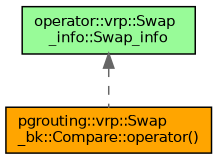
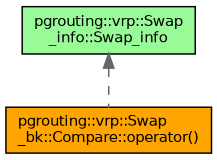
node "operator::vrp::Swap _info::Swap_info": label "operator::vrp::Swap _info::Swap_info" -> "pgrouting::vrp::Swap _info::Swap_info"
